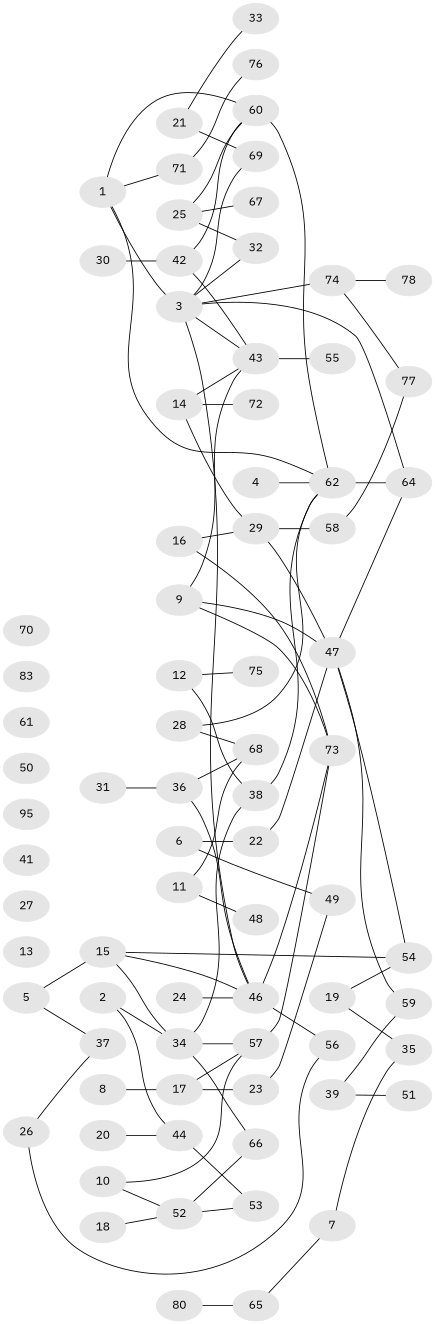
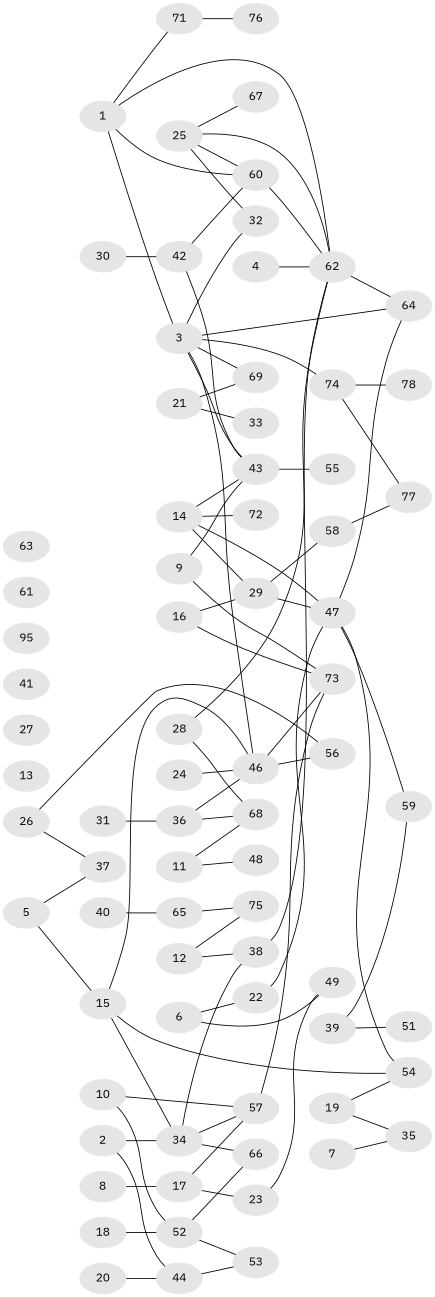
edge "25" -- "62": added
edge "9" -- "47": now "14" -- "47"
node "70": removed
node "83": label "83" -> "63"
node "50": removed
edge "7" -- "65": now "75" -- "65"
node "80": label "80" -> "40"
